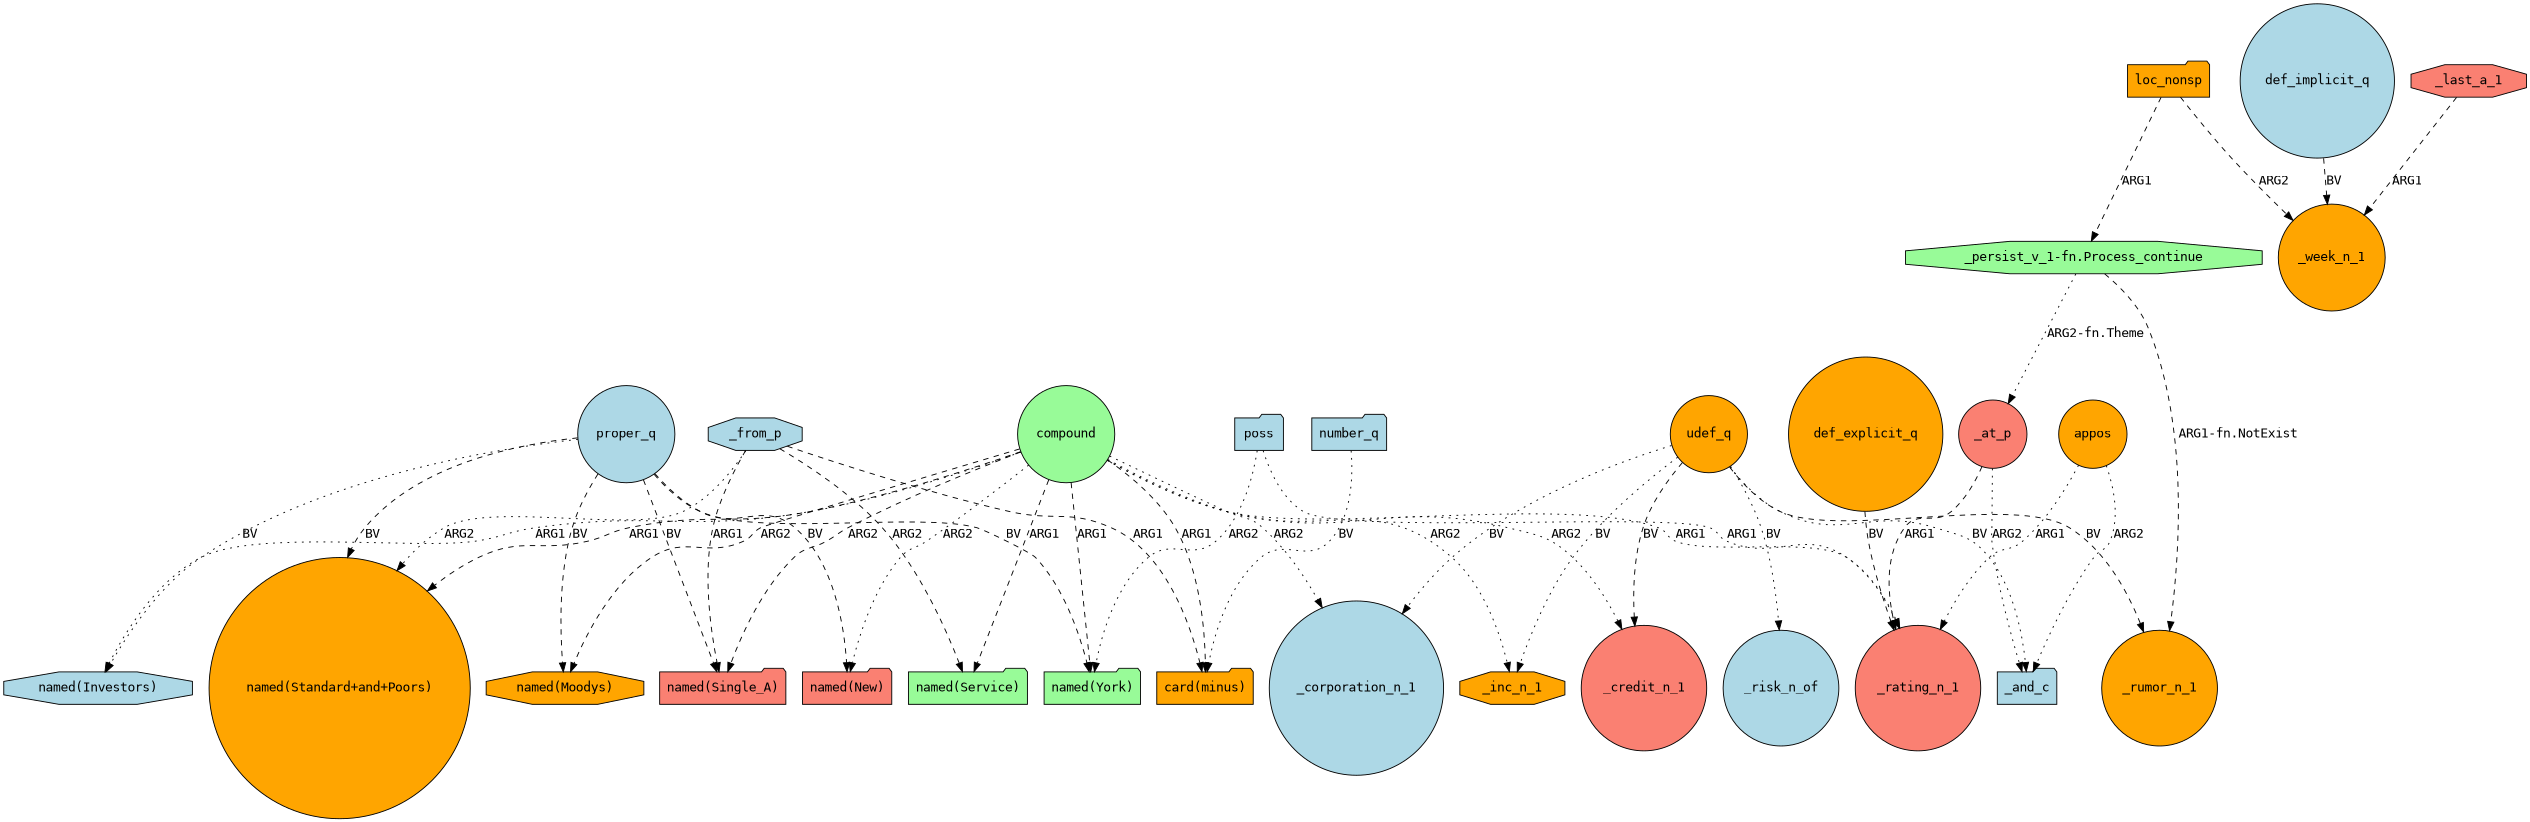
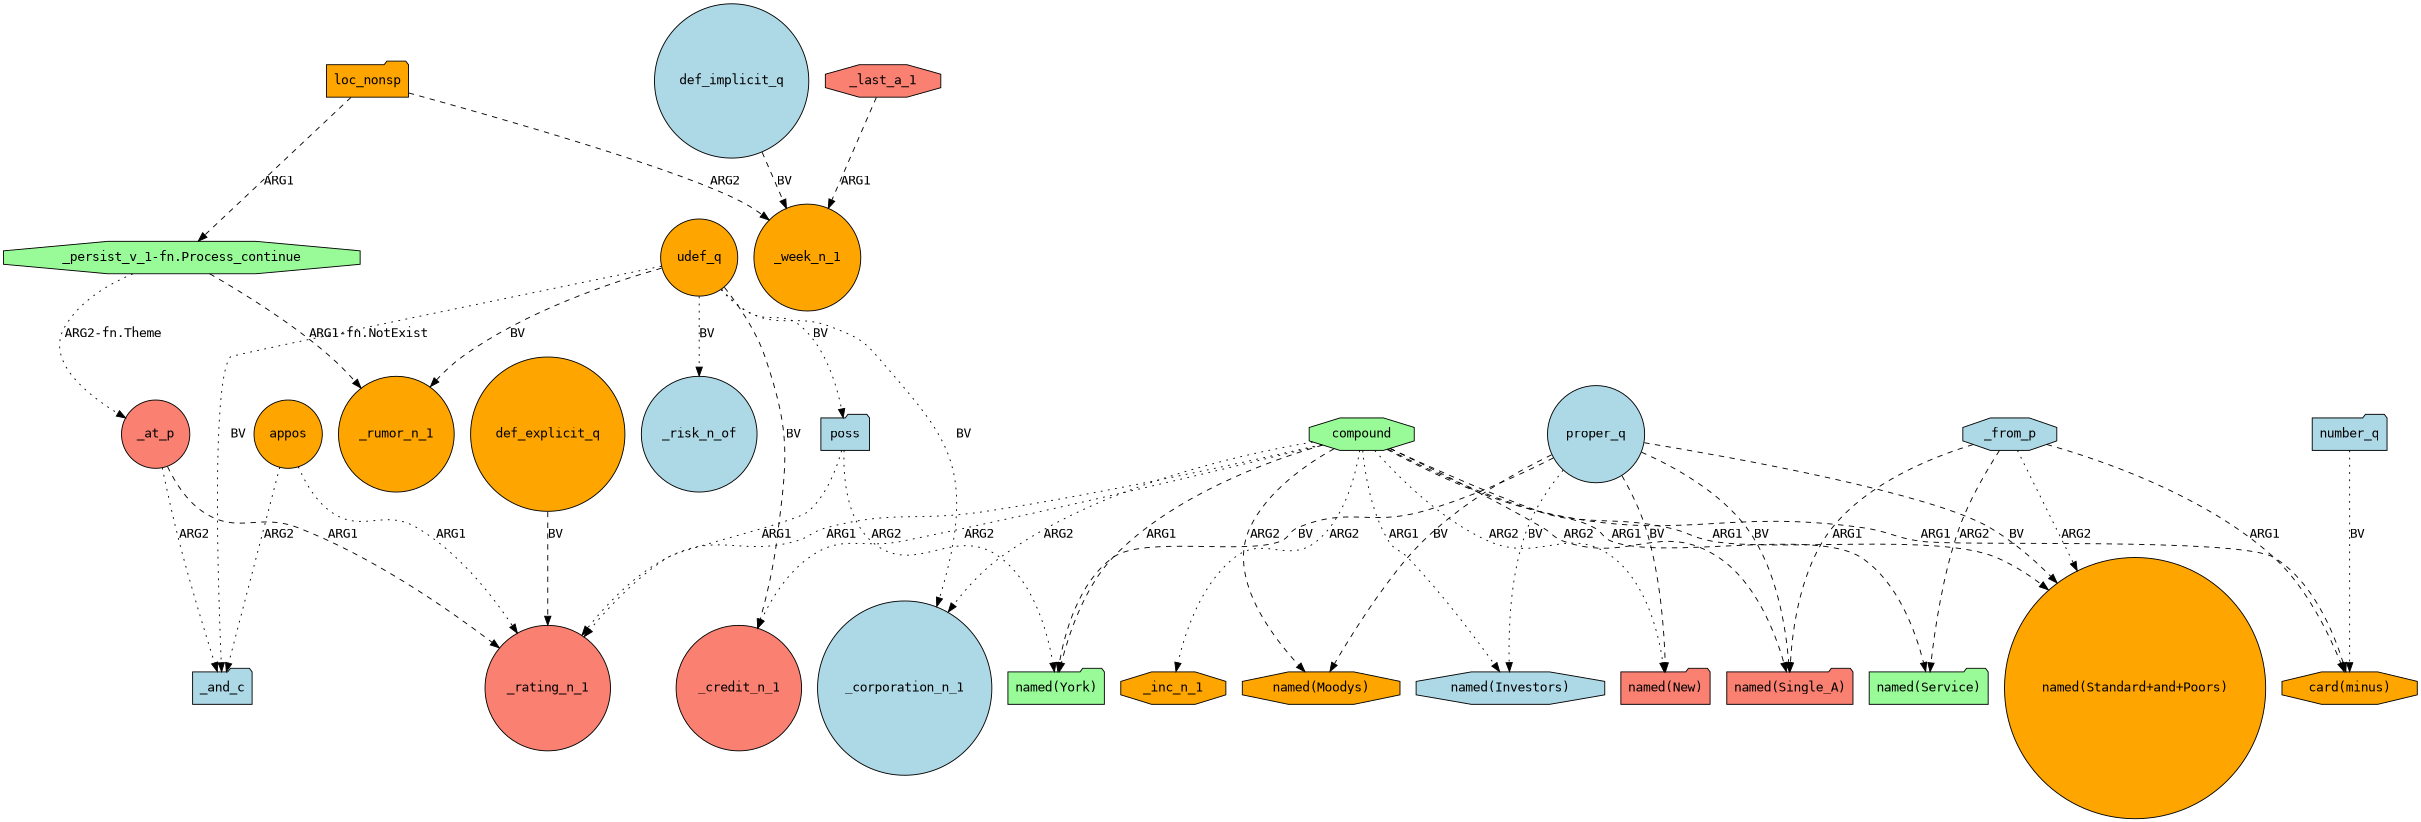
node "compound": shape circle -> octagon
edge "udef_q" -> "_inc_n_1": now "udef_q" -> "poss"
node "card(minus)": shape folder -> octagon
